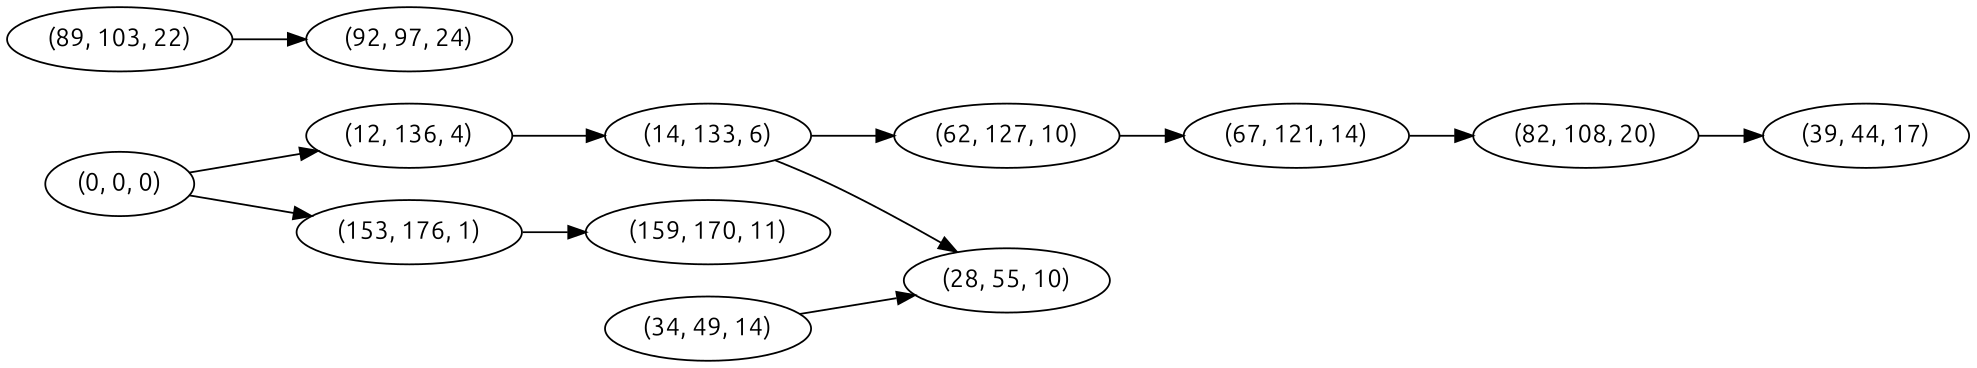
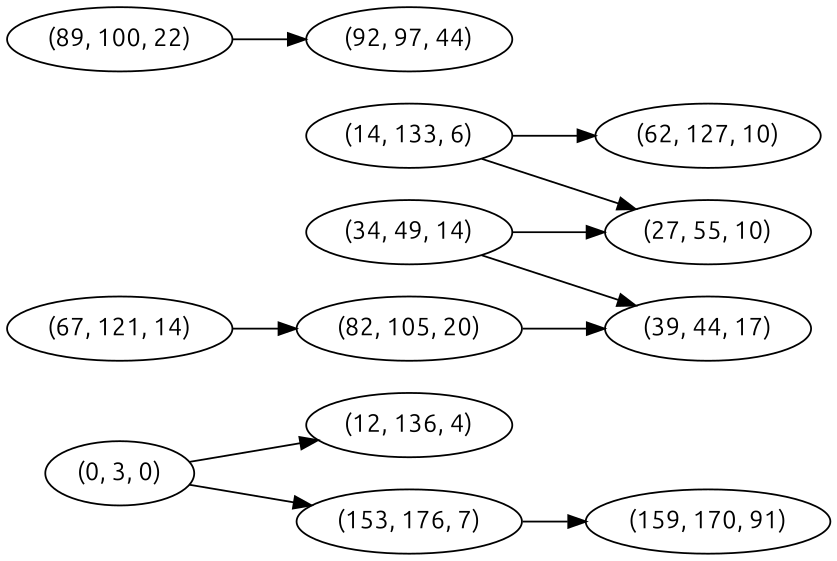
node "(89, 103, 22)": label "(89, 103, 22)" -> "(89, 100, 22)"
node "(92, 97, 24)": label "(92, 97, 24)" -> "(92, 97, 44)"
edge "(12, 136, 4)" -> "(14, 133, 6)": removed
edge "(62, 127, 10)" -> "(67, 121, 14)": removed
node "(82, 108, 20)": label "(82, 108, 20)" -> "(82, 105, 20)"
node "(0, 0, 0)": label "(0, 0, 0)" -> "(0, 3, 0)"
node "(153, 176, 1)": label "(153, 176, 1)" -> "(153, 176, 7)"
node "(159, 170, 11)": label "(159, 170, 11)" -> "(159, 170, 91)"
edge "(34, 49, 14)" -> "(39, 44, 17)": added
node "(28, 55, 10)": label "(28, 55, 10)" -> "(27, 55, 10)"
